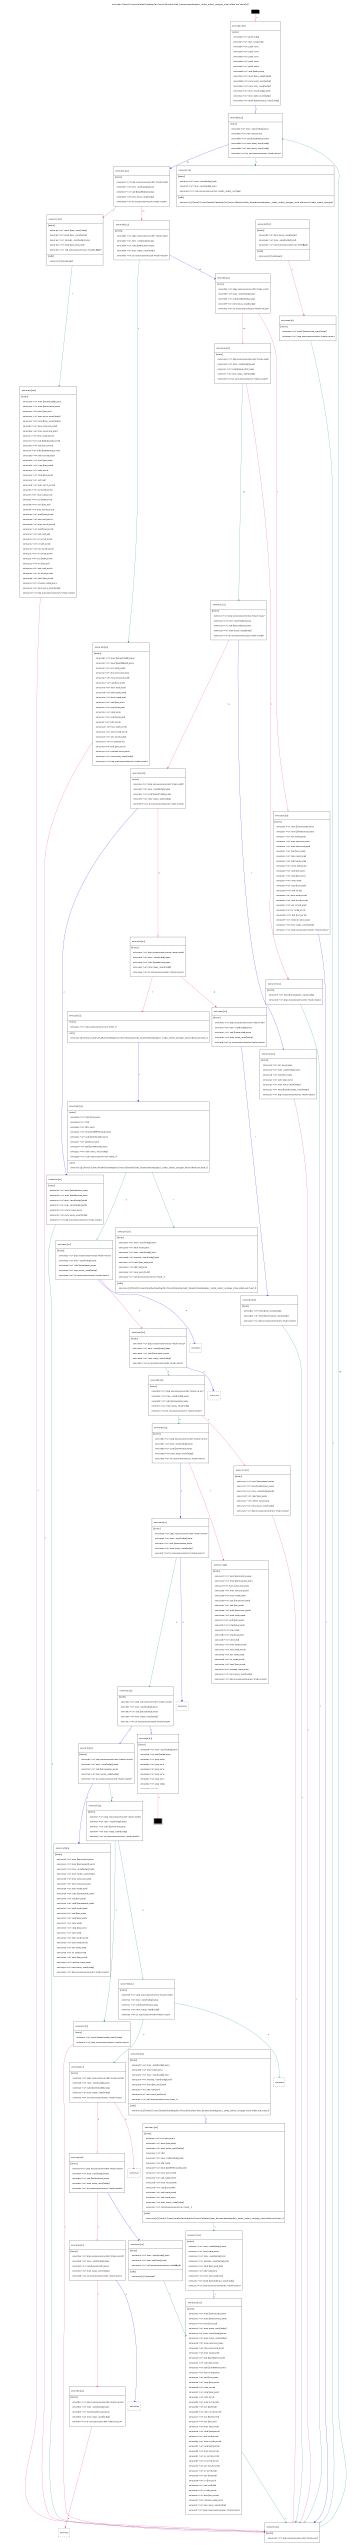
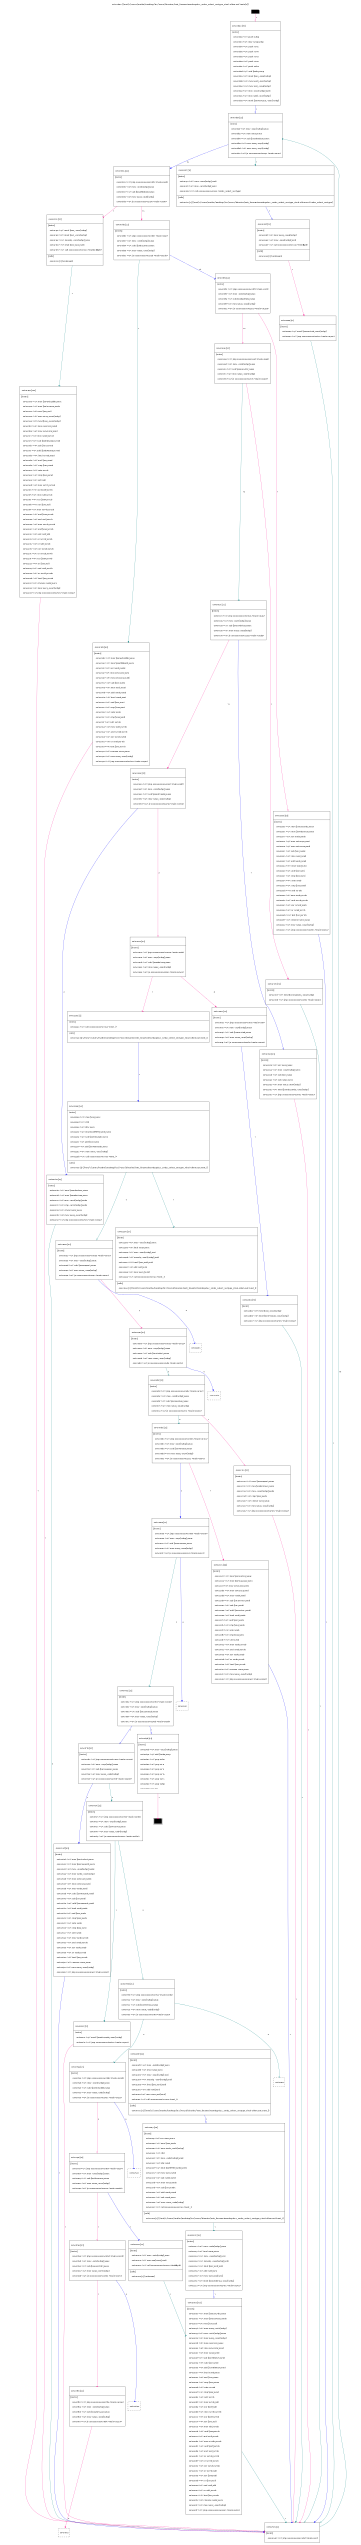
edge "0x402371 [12]" -> "0x40237d [12]": added, label "1"
edge "0x4023c5 [88]" -> "0x4024e5 [5]": added, label "1"
edge "0x401f66 [25]" -> "0x4024ac": color deeppink -> blue
edge "0x40241d [94]" -> "0x4024e5 [5]": added, label "1"
